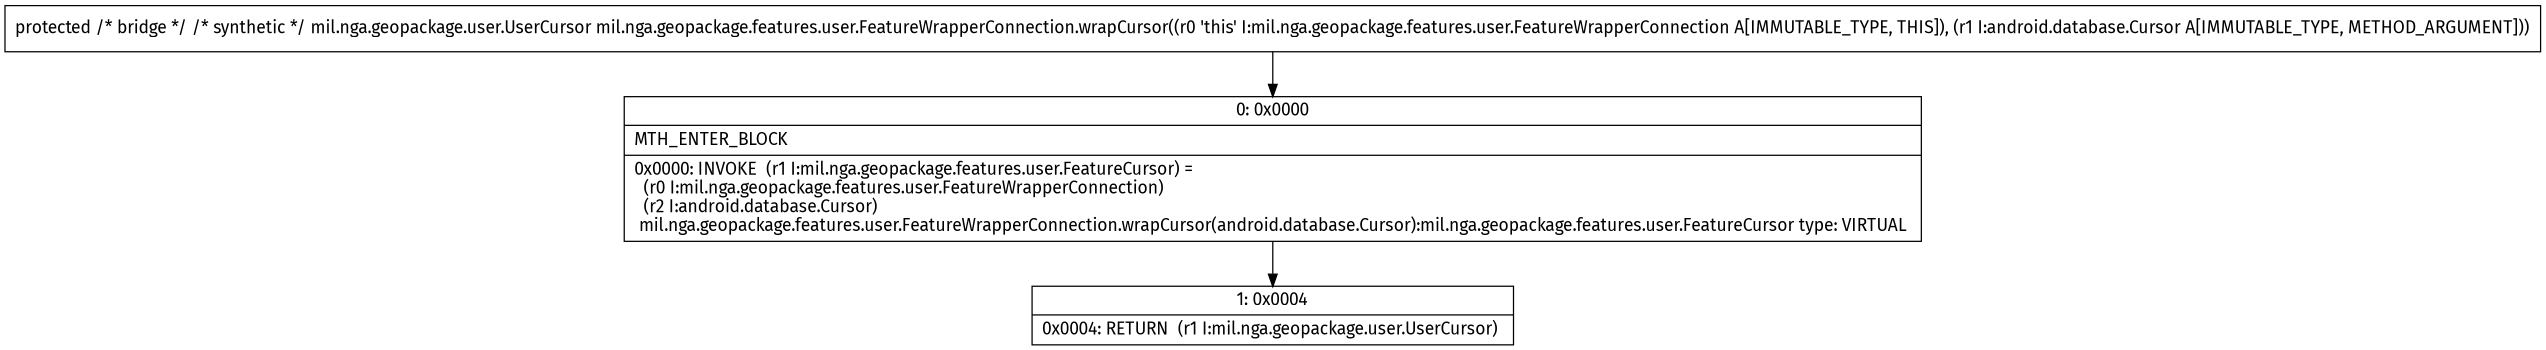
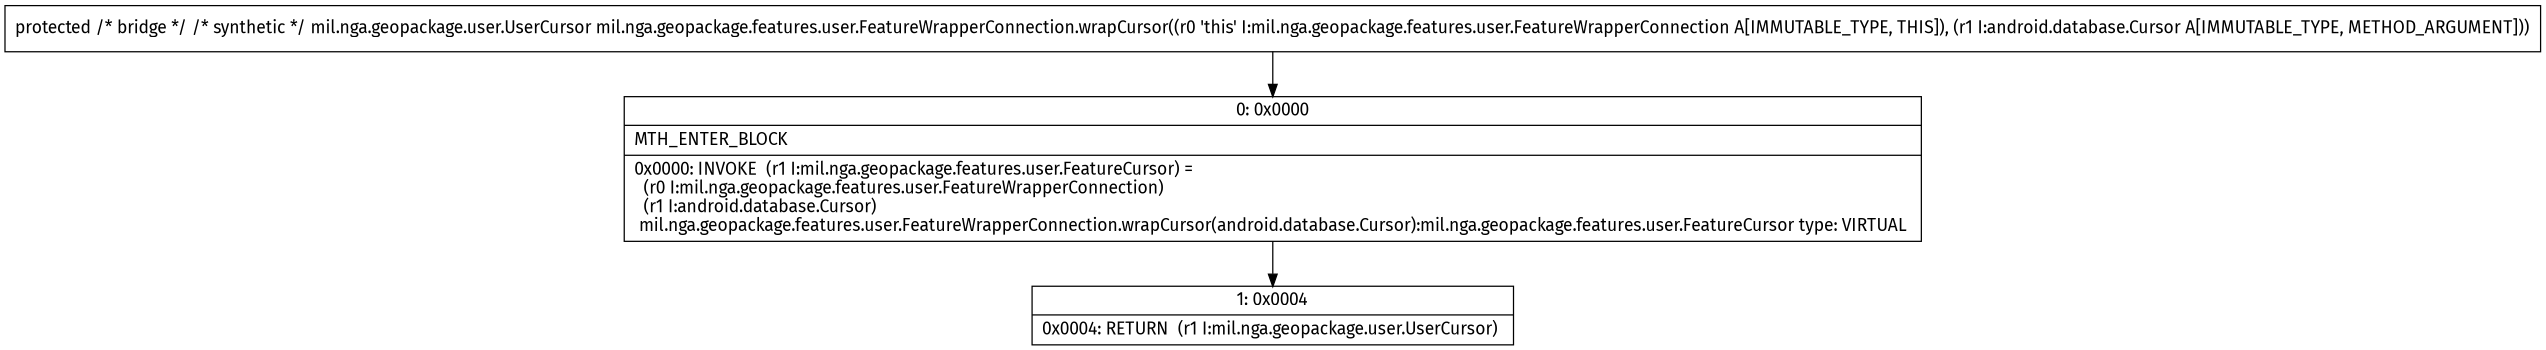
node "0: 0x0000": text "(r2 I:android.database.Cursor)" -> "(r1 I:android.database.Cursor)"
